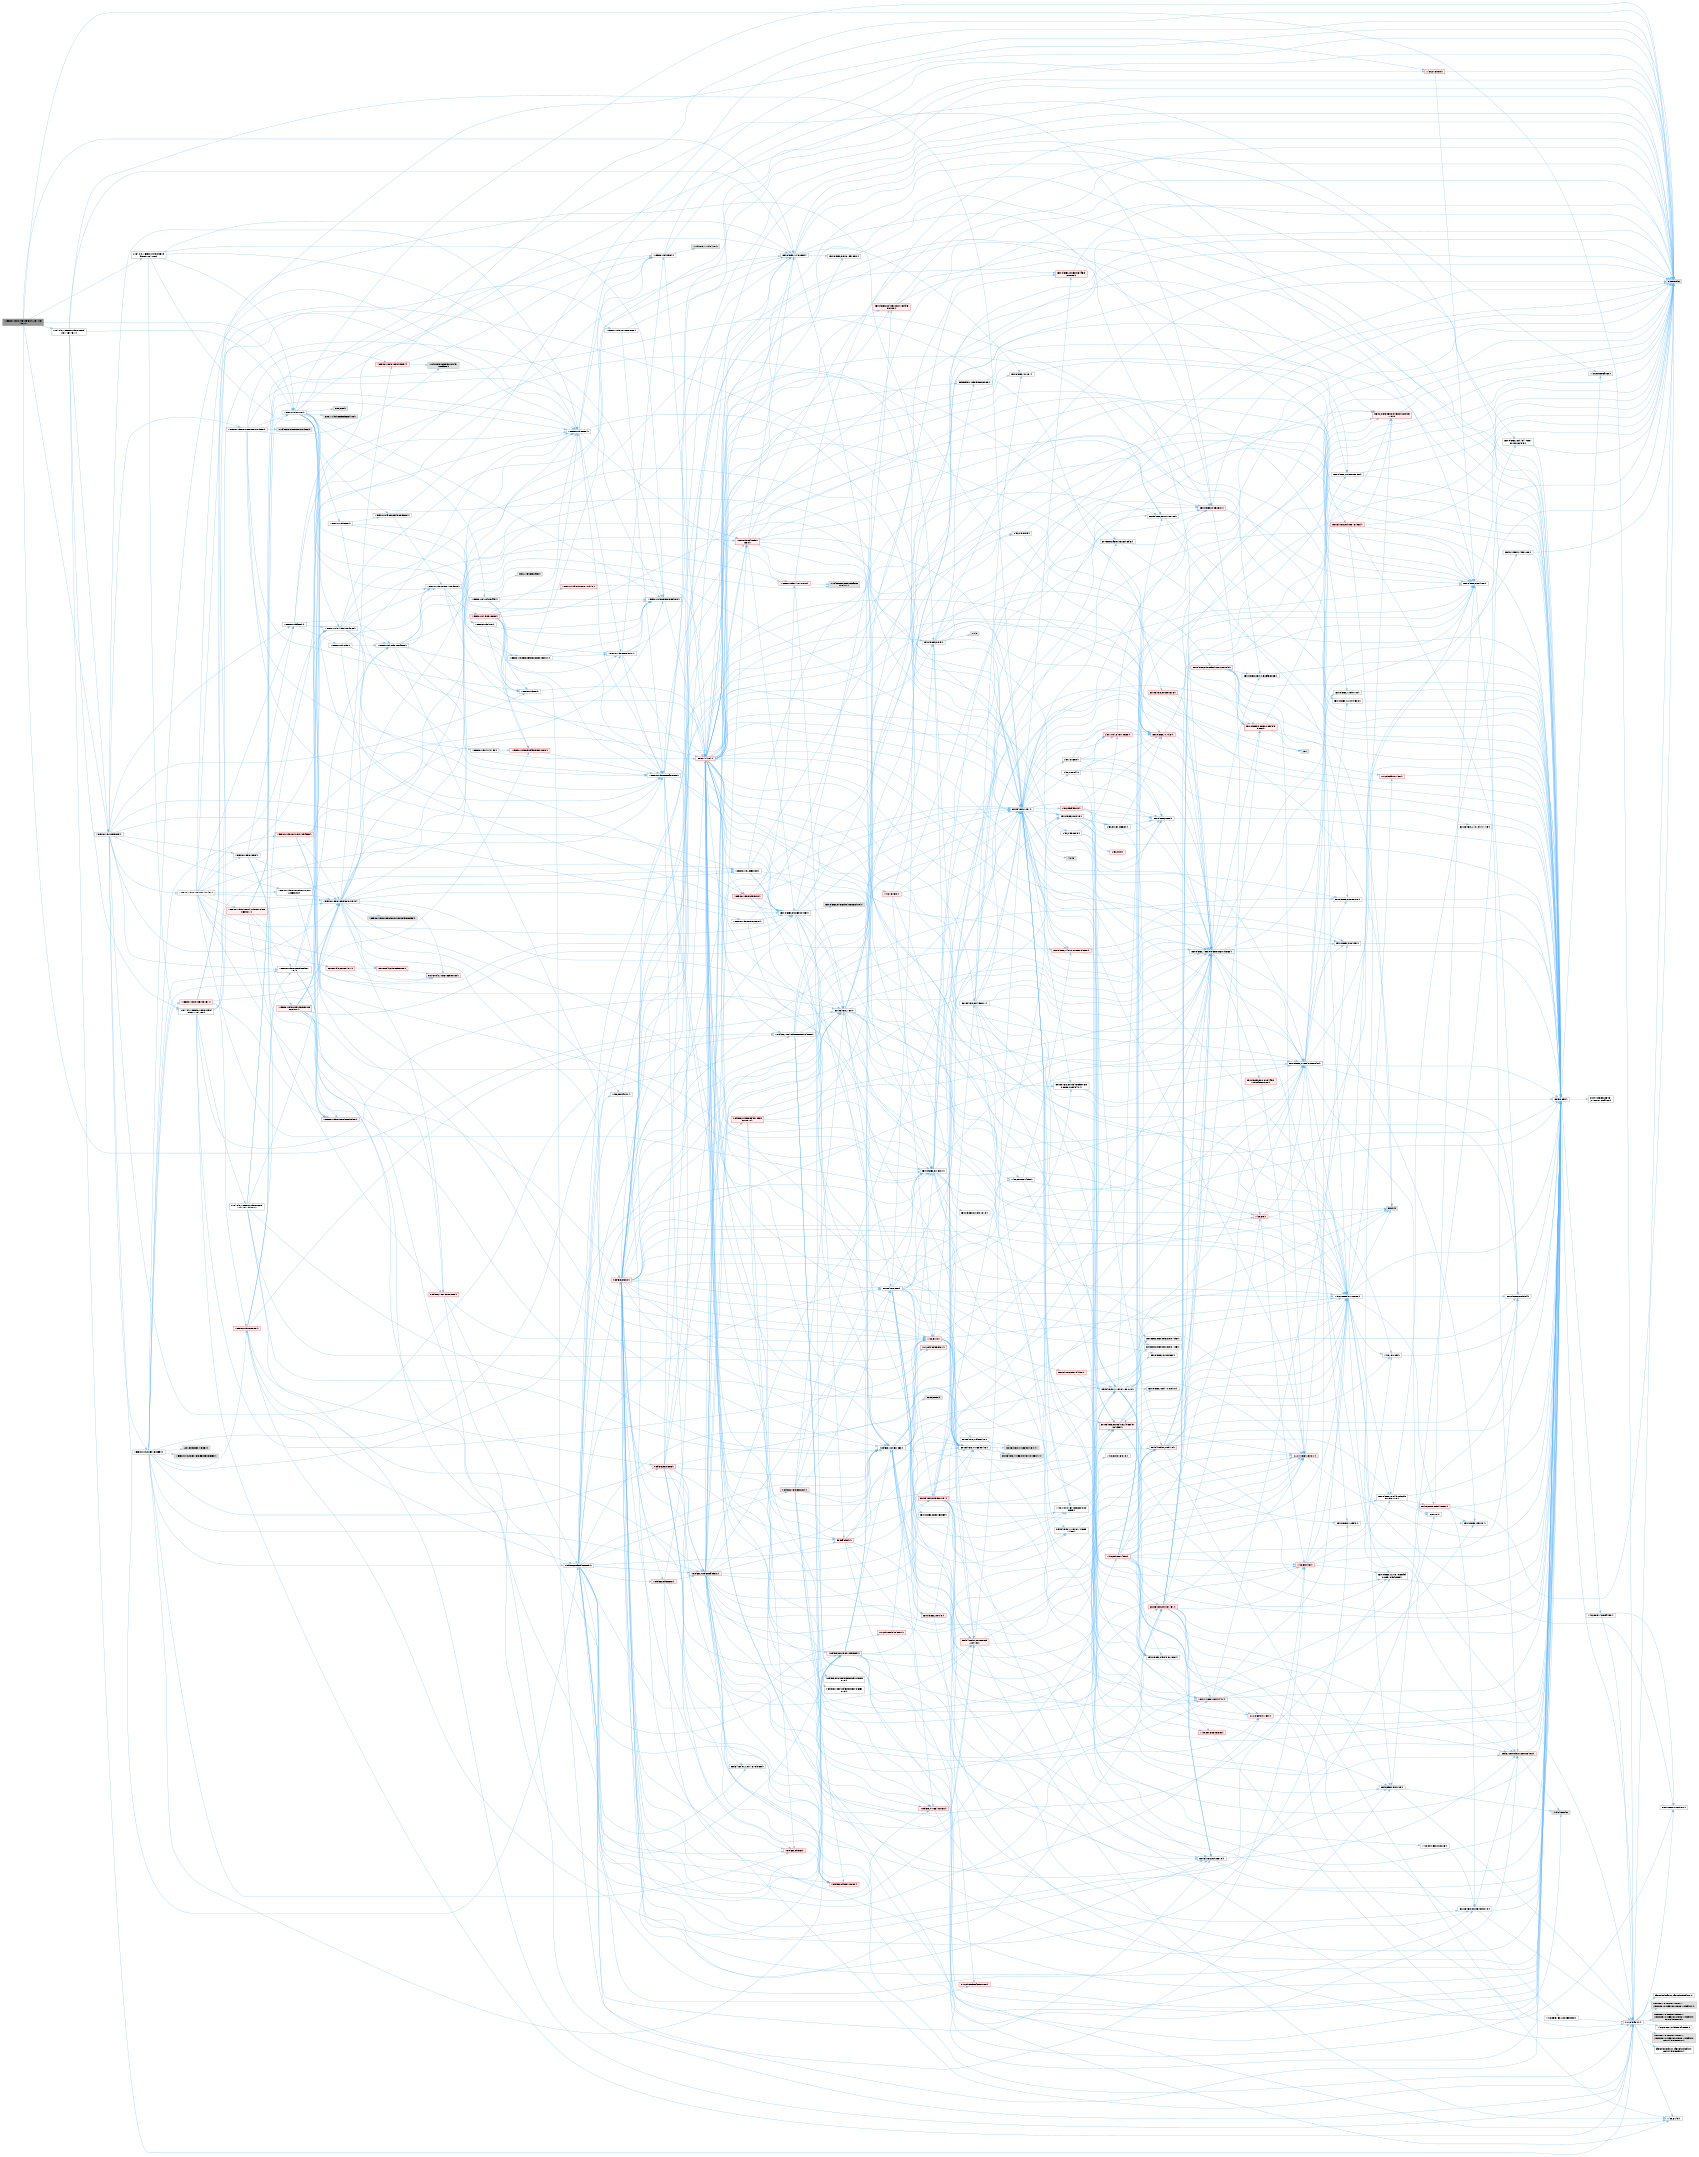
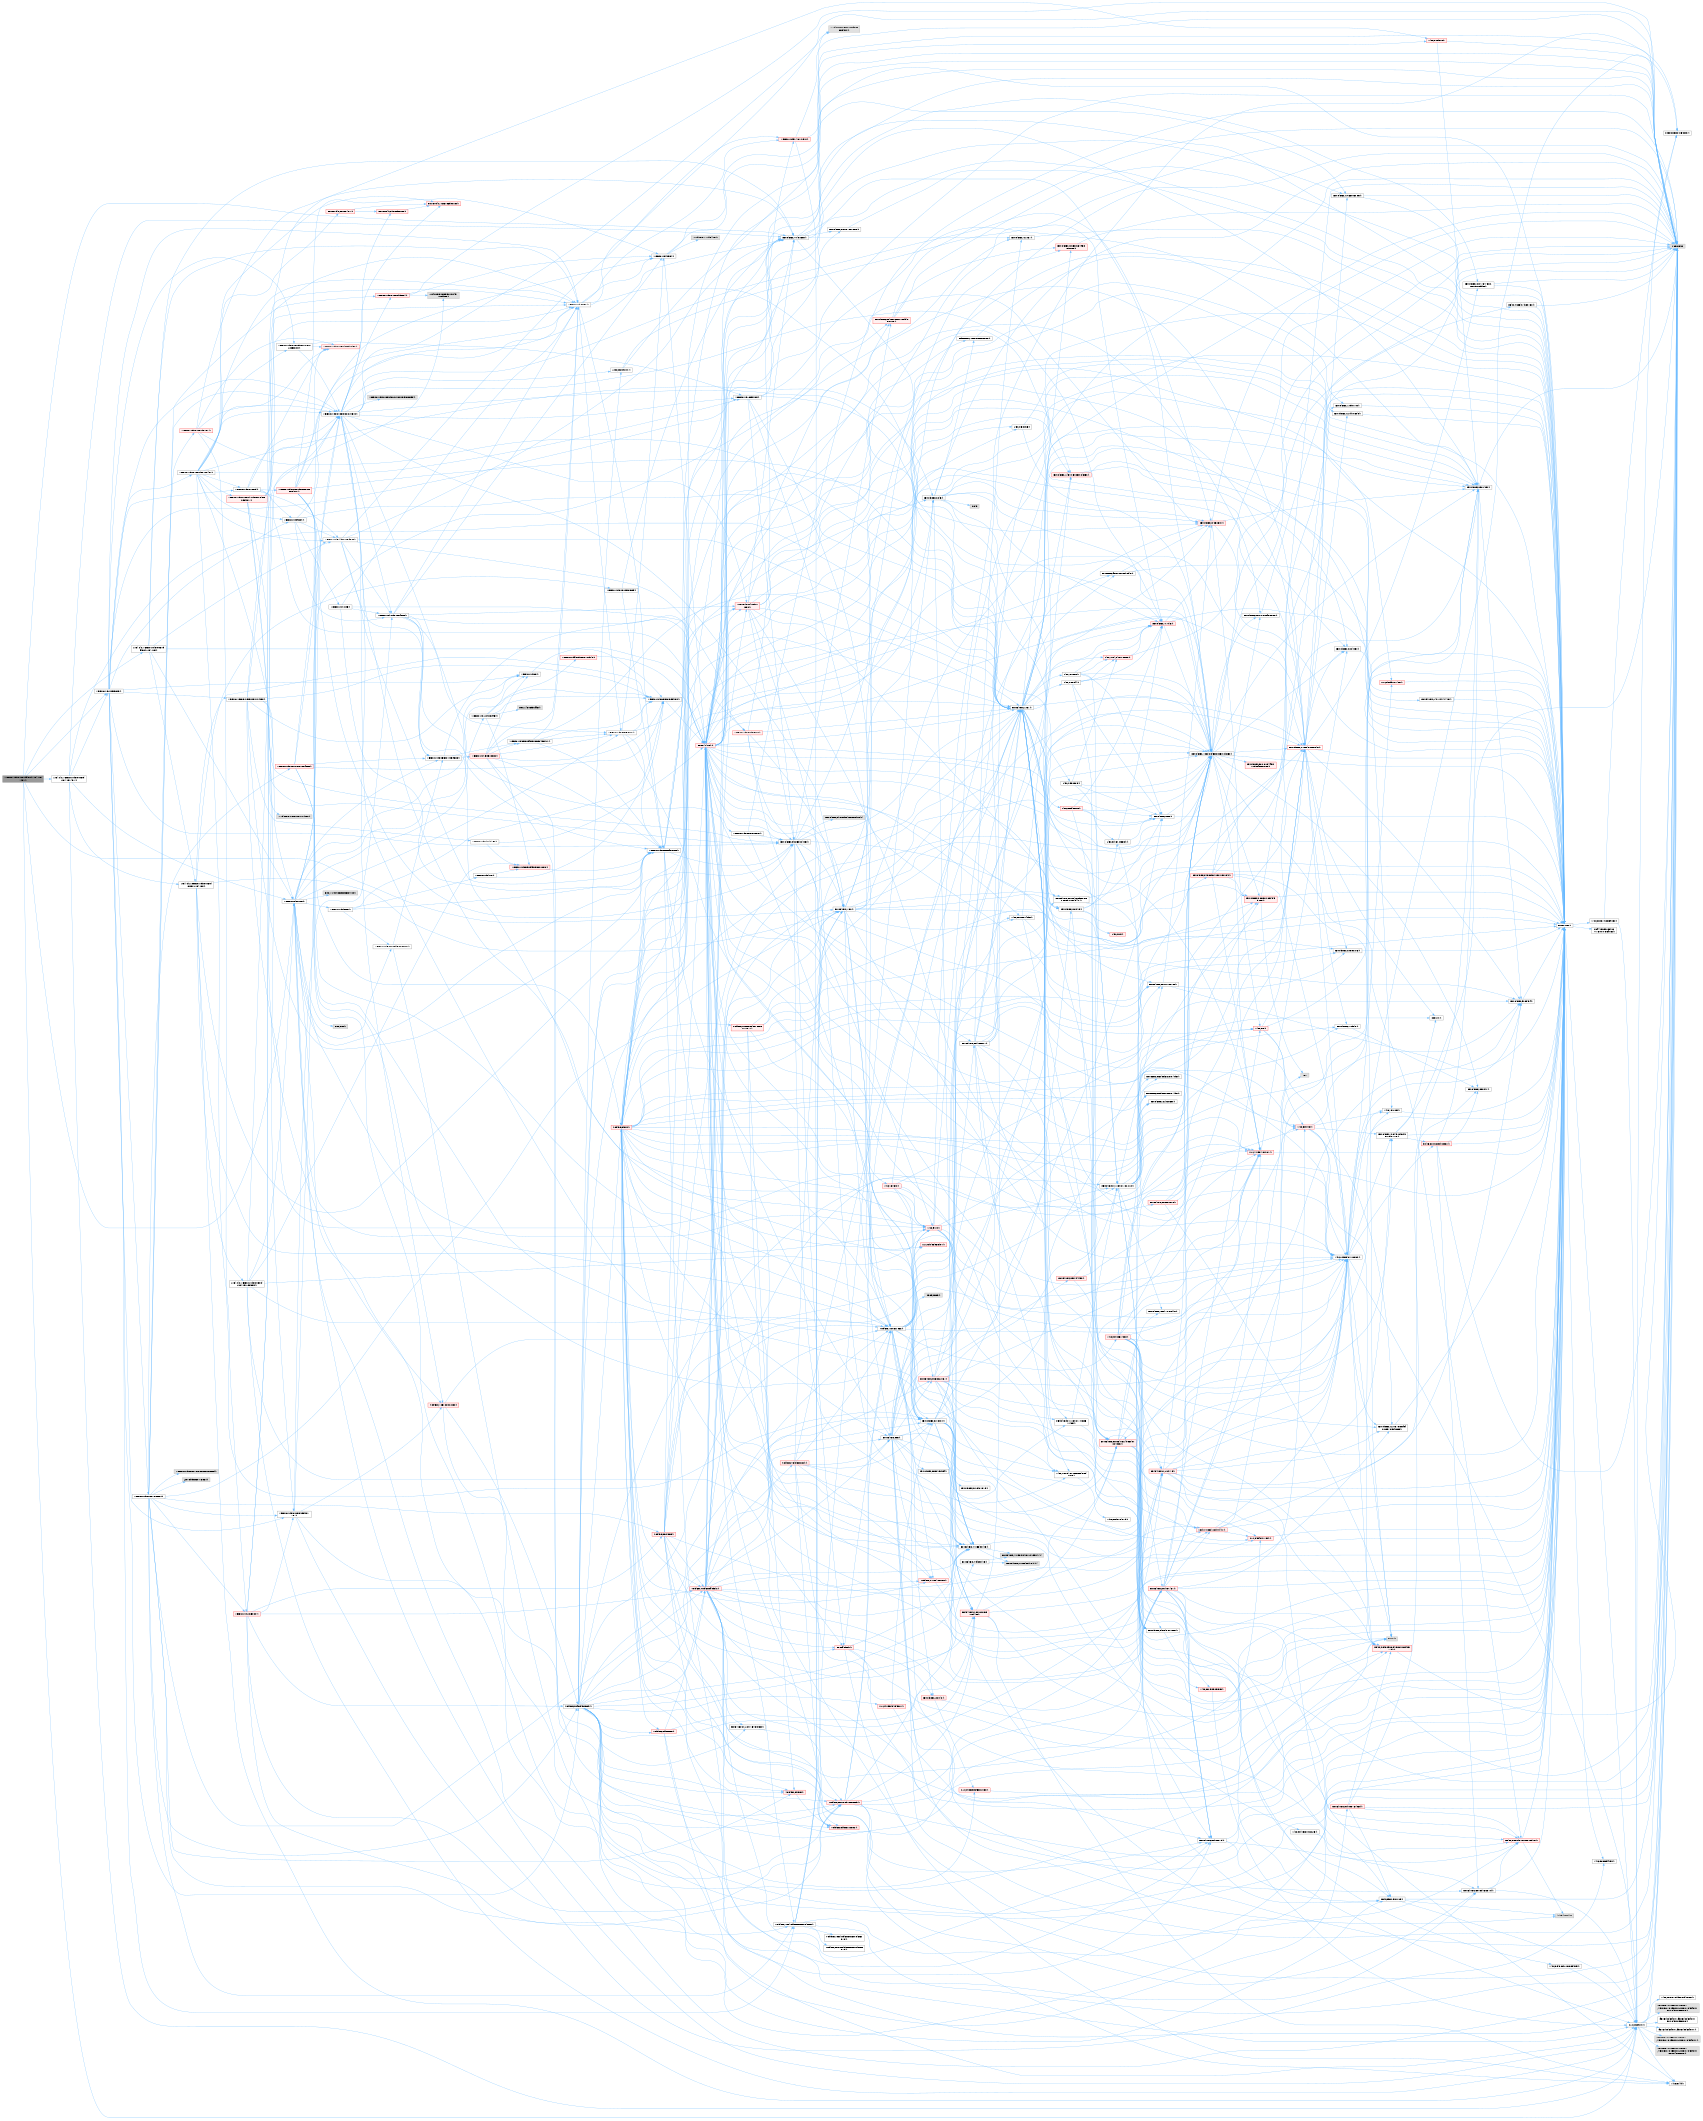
node "limits": removed
edge "Templates/CopyQualifiers AndRefsFromTo.h" -> "HAL/UnrealMemory.h": now "Templates/WeakObjectPtrTemplates.h" -> "HAL/UnrealMemory.h"
